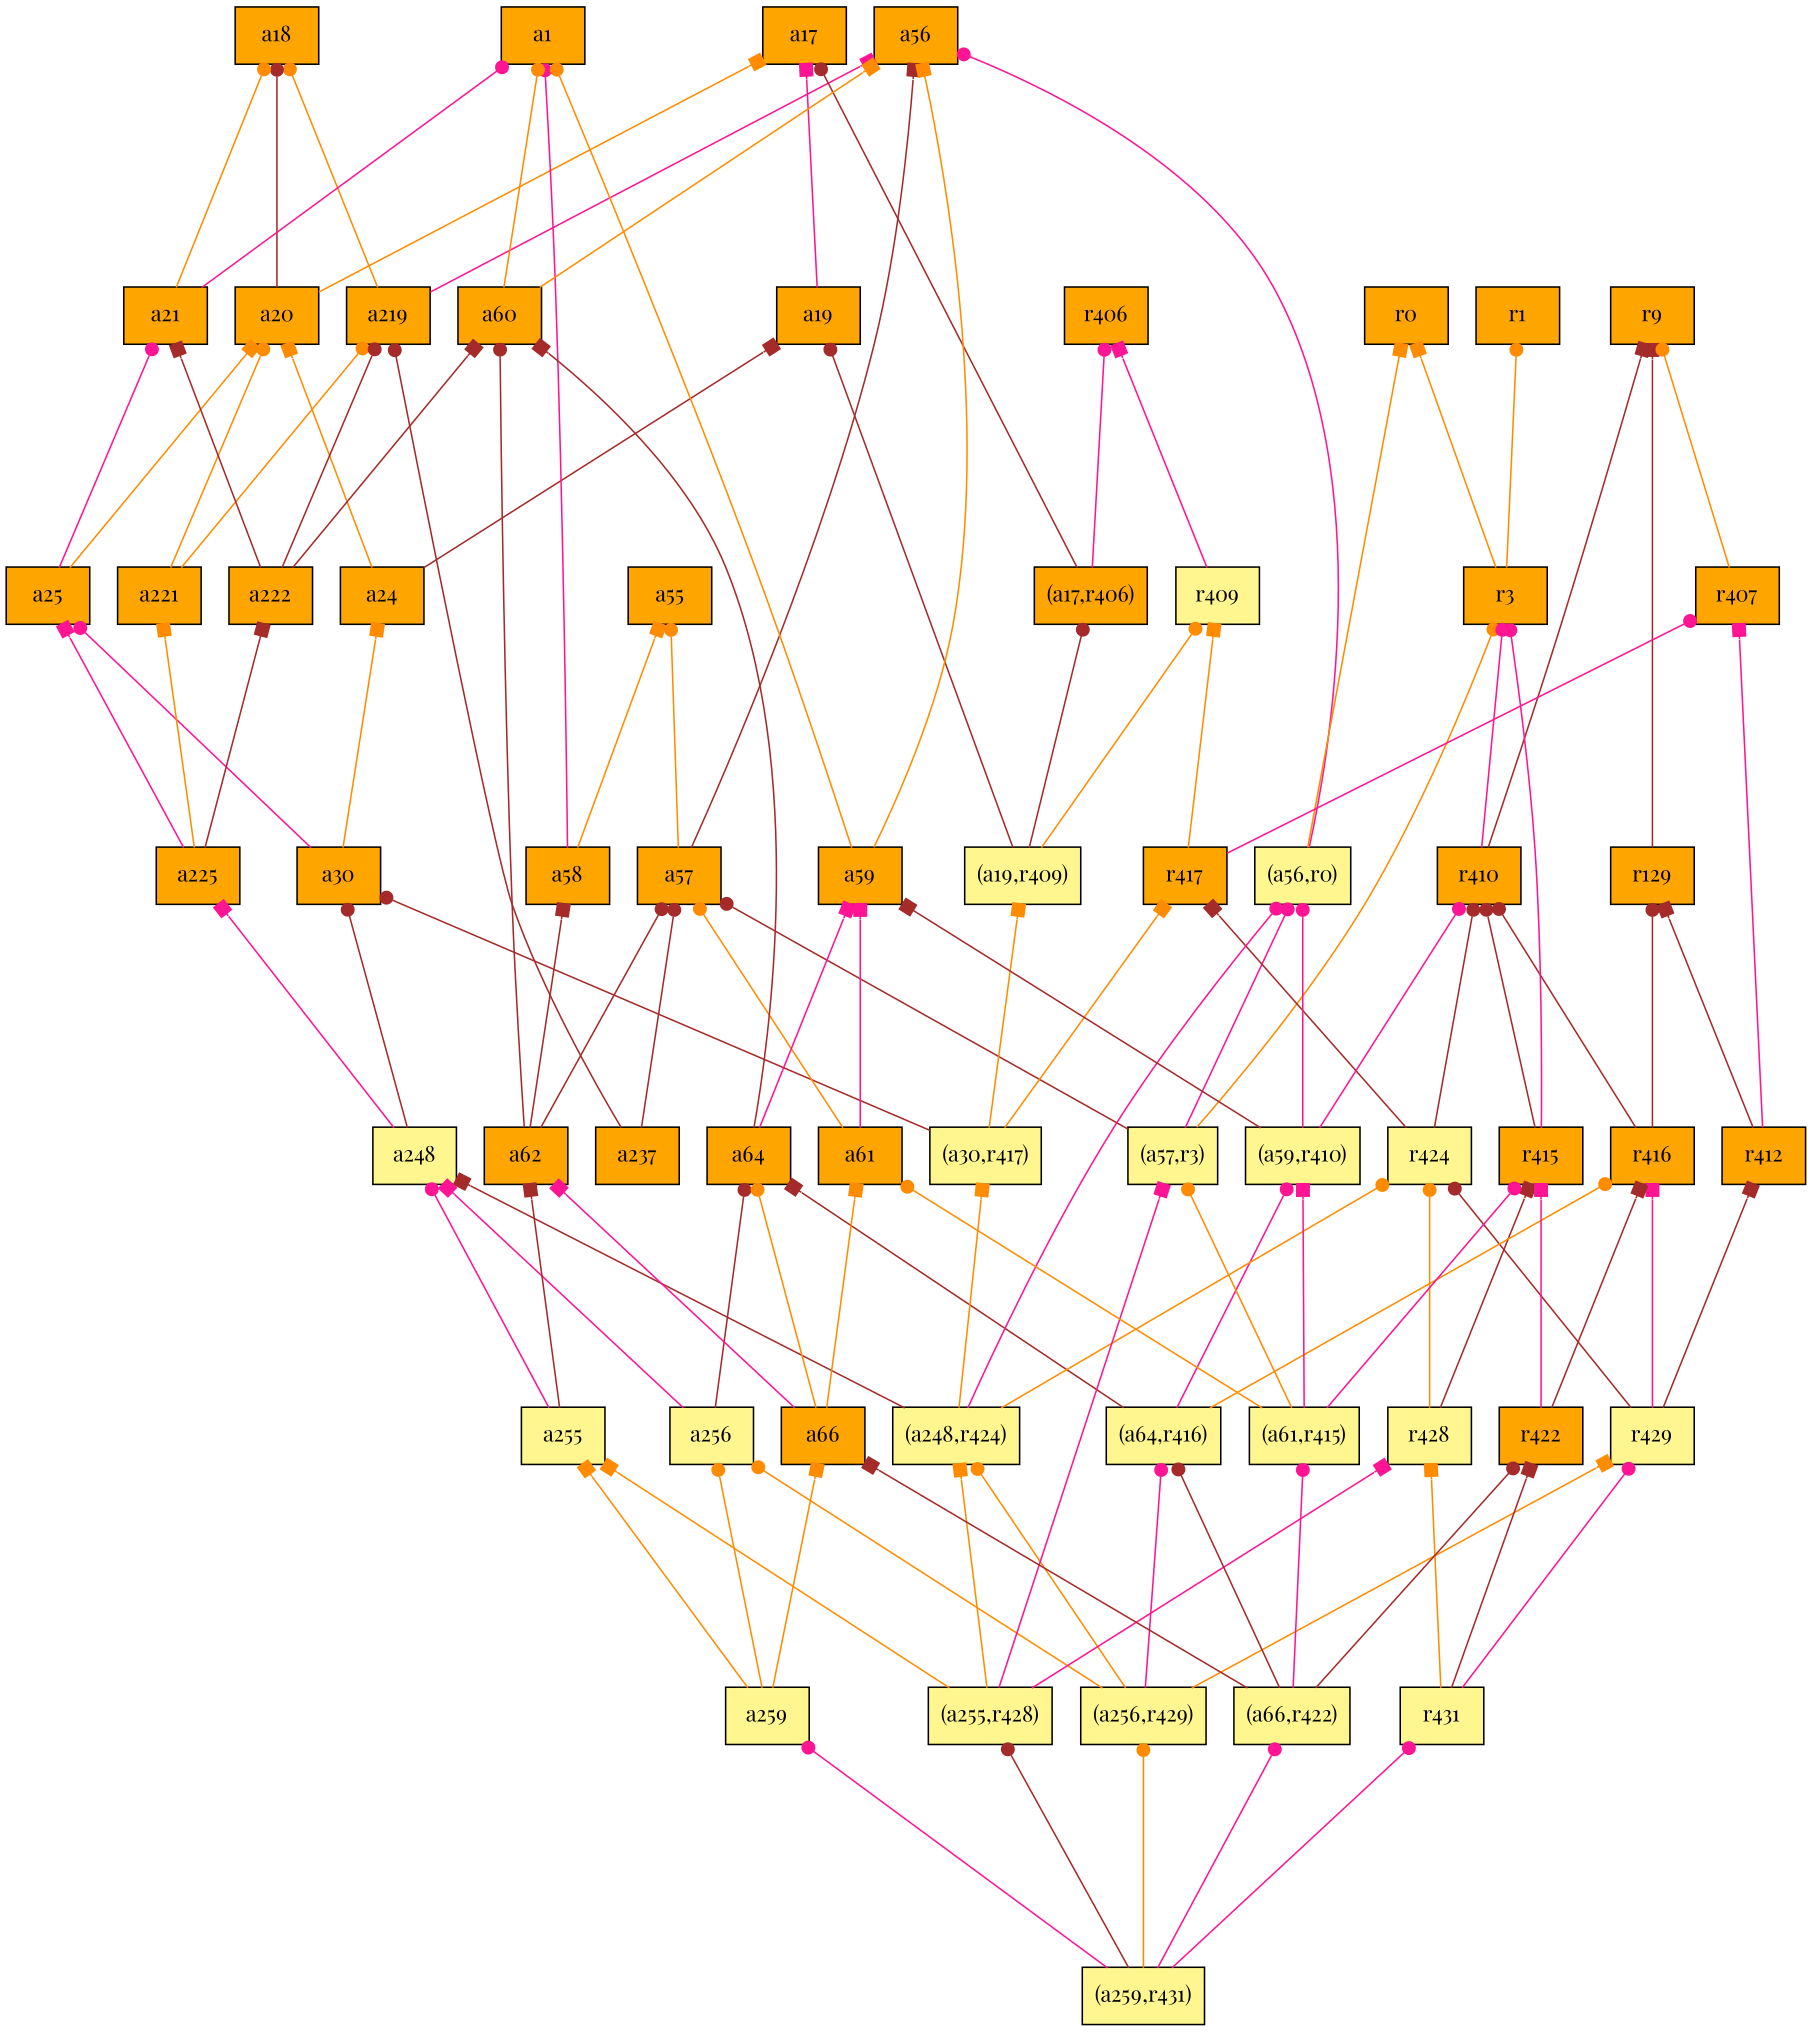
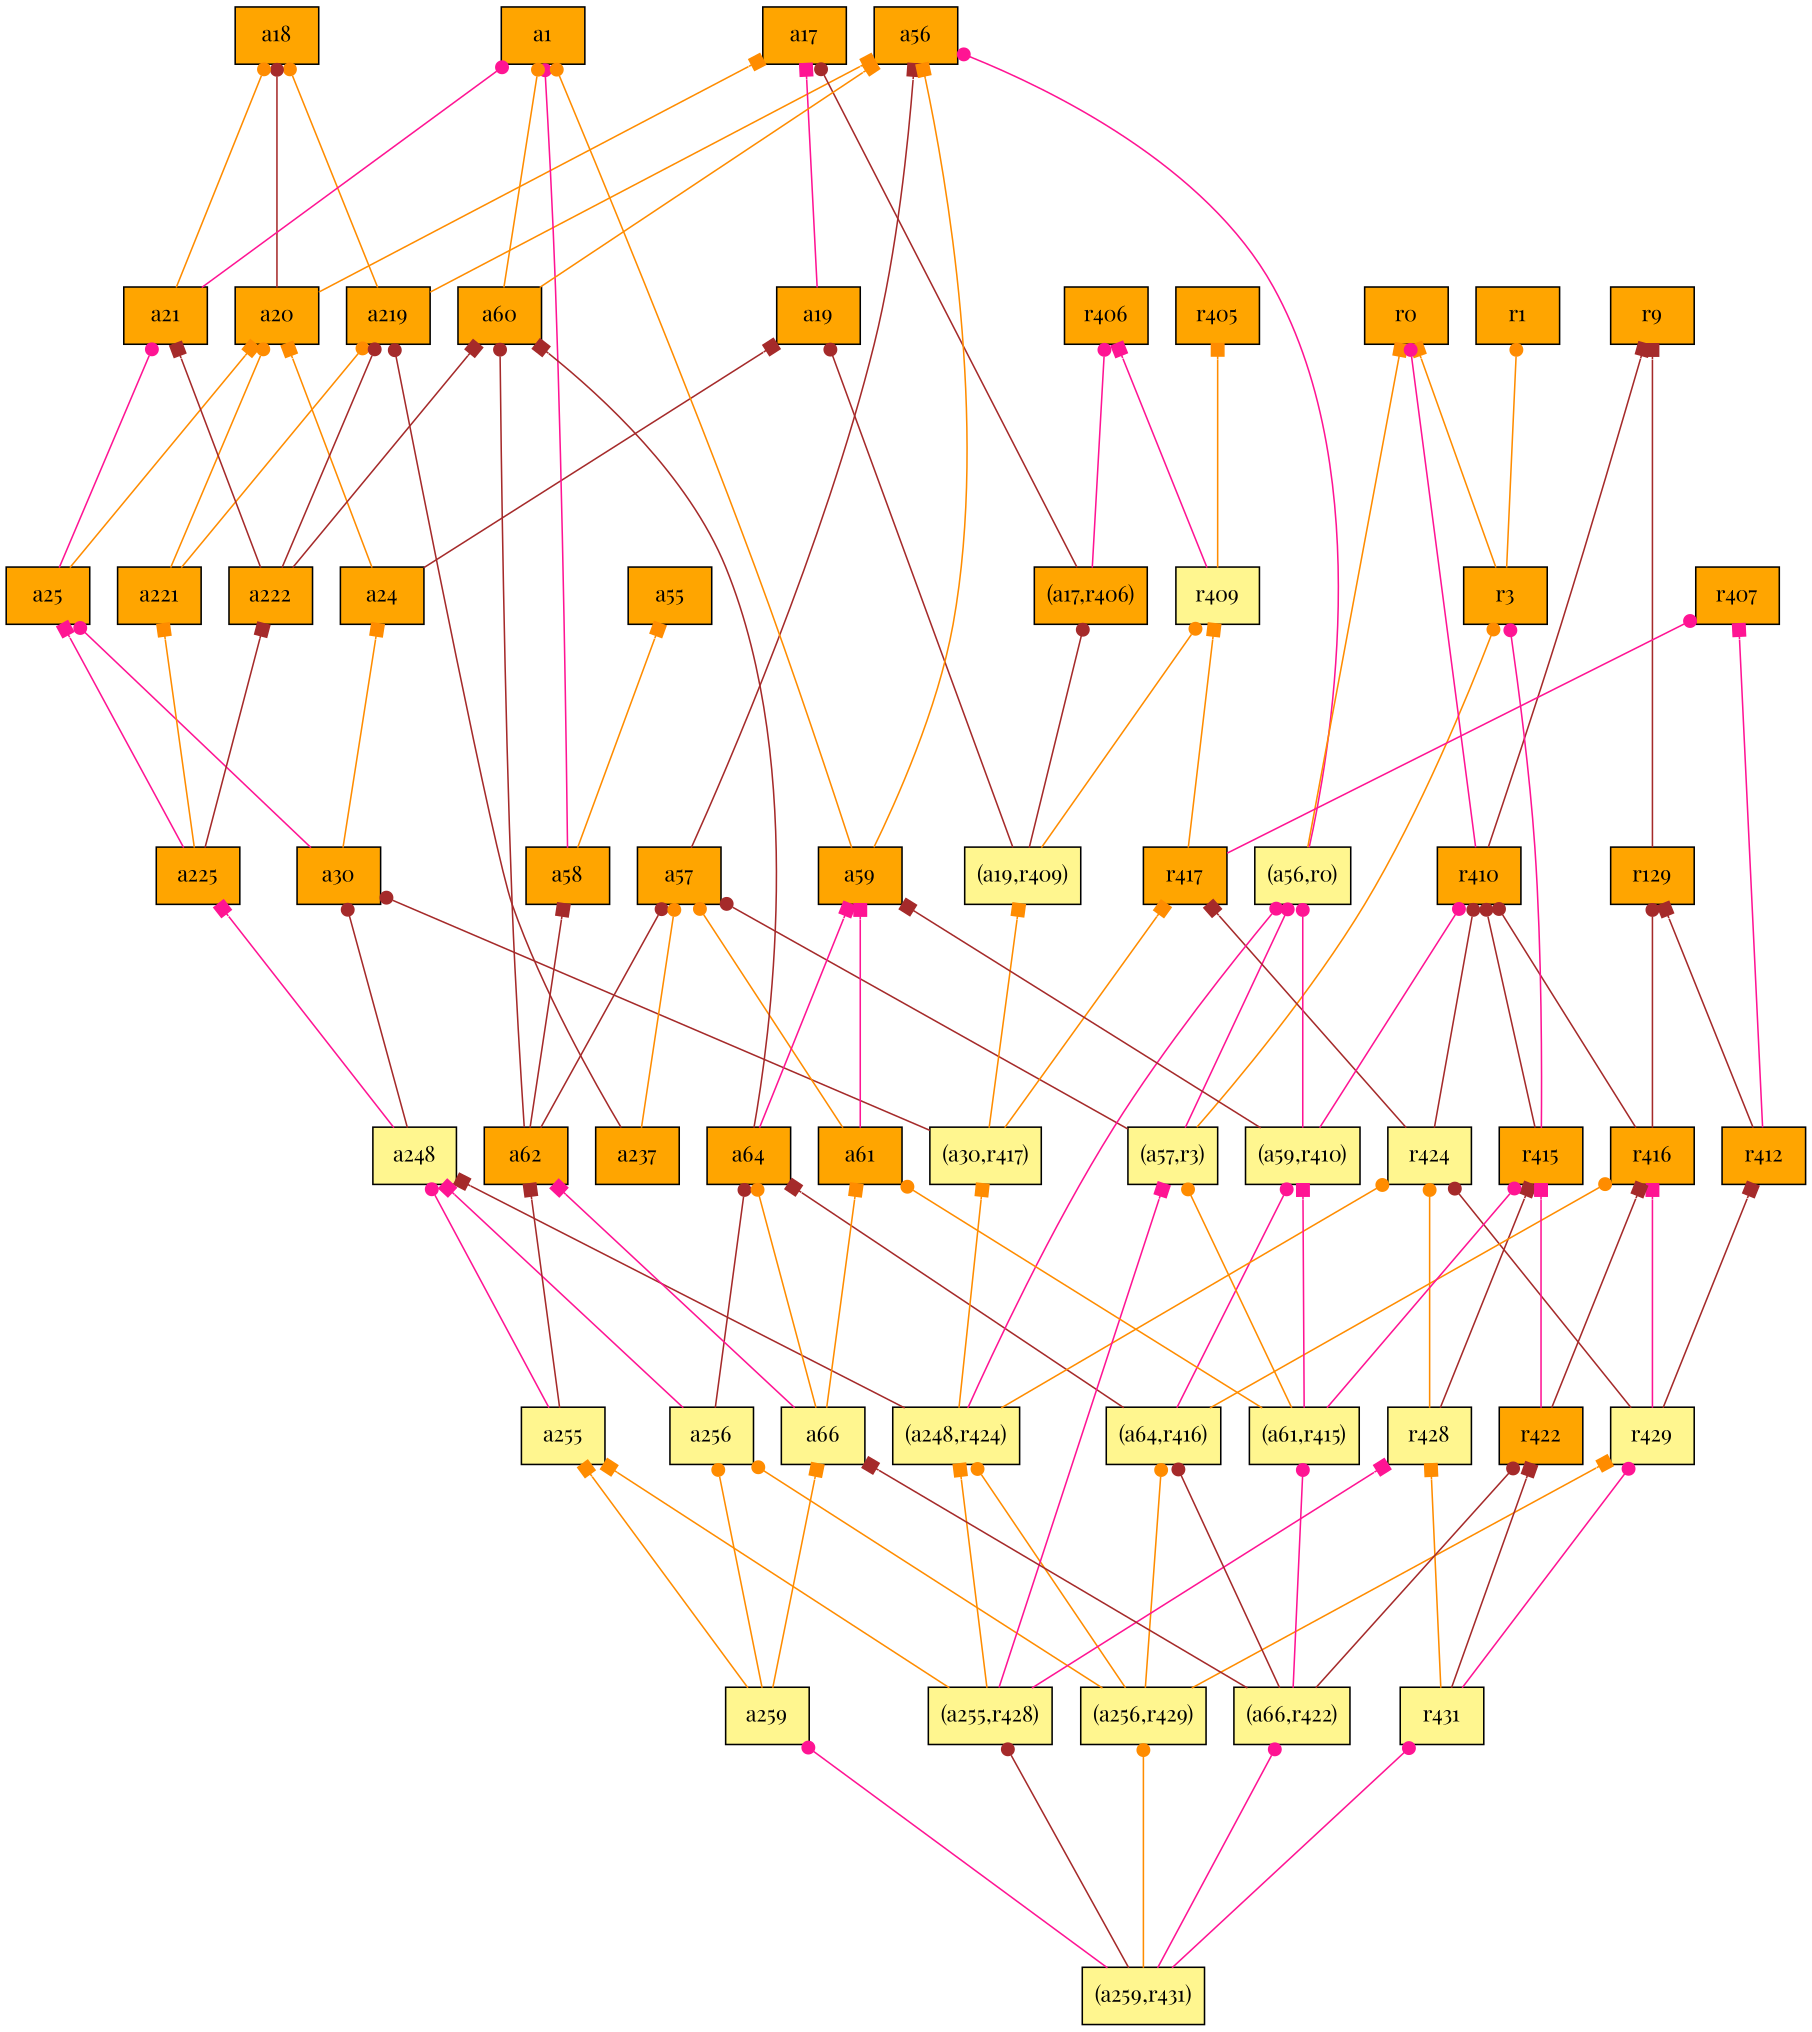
edge "a219" -> "a56": color deeppink -> darkorange
node "r405": added
edge "r407" -> "r9": removed
edge "a57" -> "a55": removed
edge "r410" -> "r3": now "r410" -> "r0"
edge "a237" -> "a57": color brown -> darkorange
node "a66": fillcolor orange -> khaki1
edge "(a256,r429)" -> "(a64,r416)": color deeppink -> darkorange
